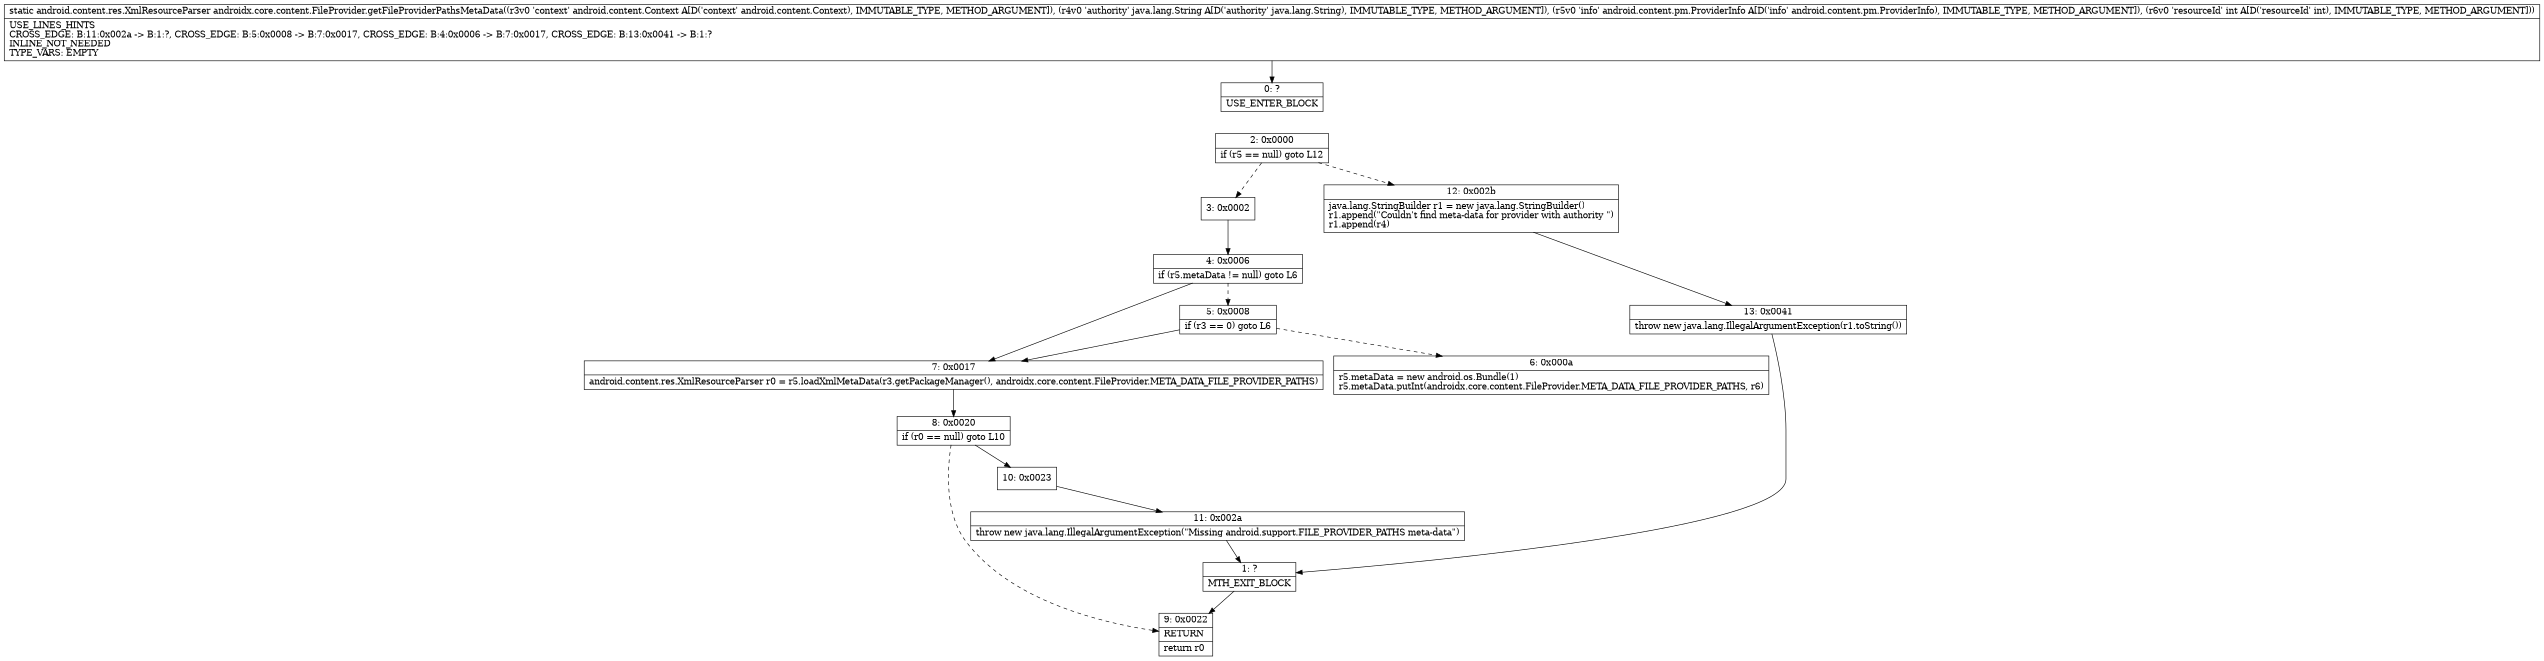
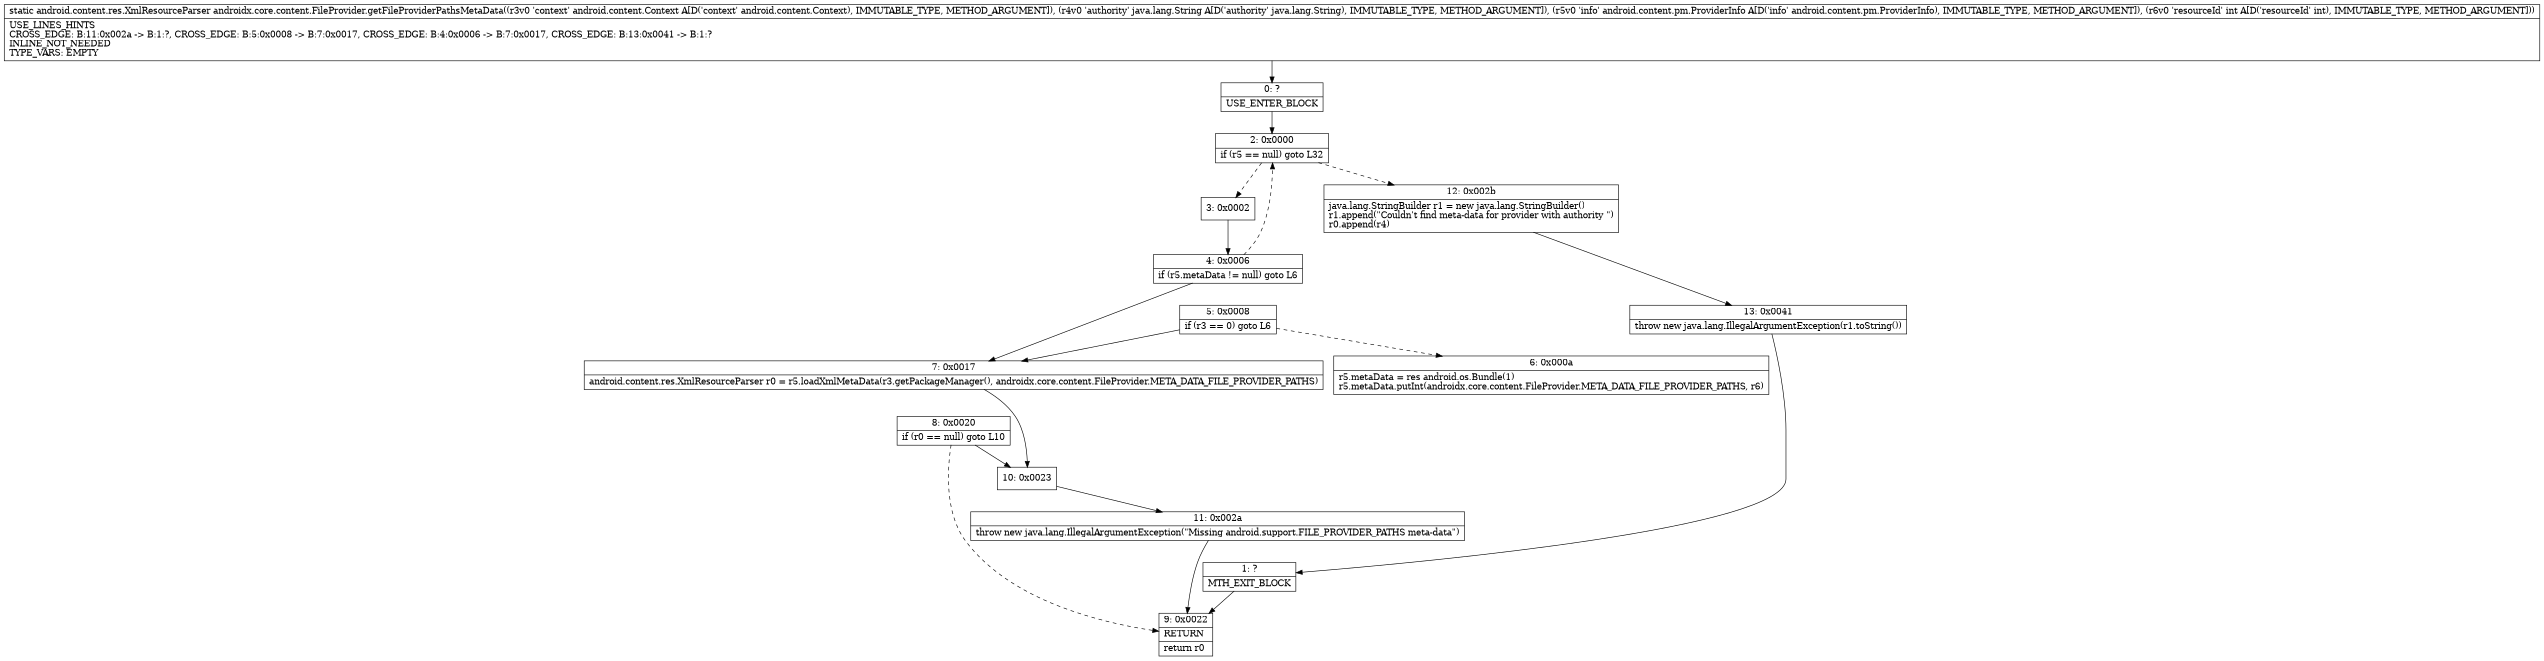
edge "0: ?" -> "2: 0x0000": added
node "2: 0x0000": text "if (r5 == null) goto L12" -> "if (r5 == null) goto L32"
node "12: 0x002b": text "r1.append(r4)" -> "r0.append(r4)"
edge "4: 0x0006" -> "5: 0x0008": now "4: 0x0006" -> "2: 0x0000"
node "6: 0x000a": text "r5.metaData = new android.os.Bundle(1)" -> "r5.metaData = res android.os.Bundle(1)"
edge "7: 0x0017" -> "8: 0x0020": now "7: 0x0017" -> "10: 0x0023"
edge "11: 0x002a" -> "1: ?": now "11: 0x002a" -> "9: 0x0022"
